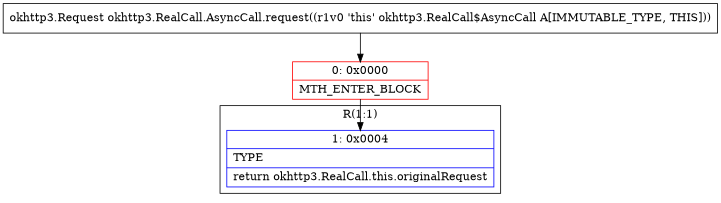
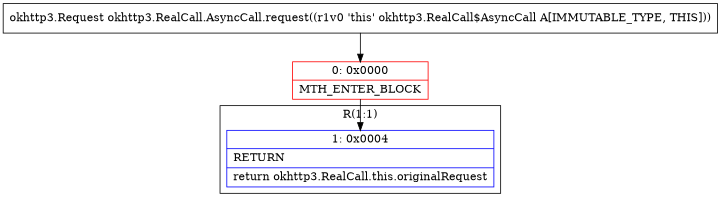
node "1: 0x0004": text "TYPE" -> "RETURN"
